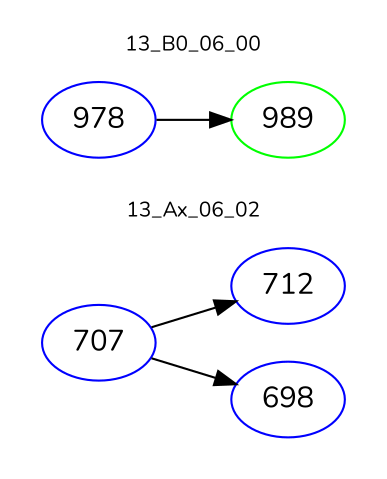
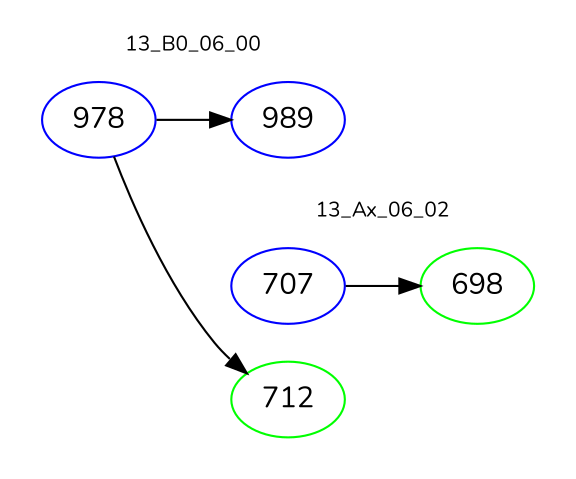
node "989": color green -> blue
node "712": color blue -> green
edge "707" -> "712": now "978" -> "712"
node "698": color blue -> green
